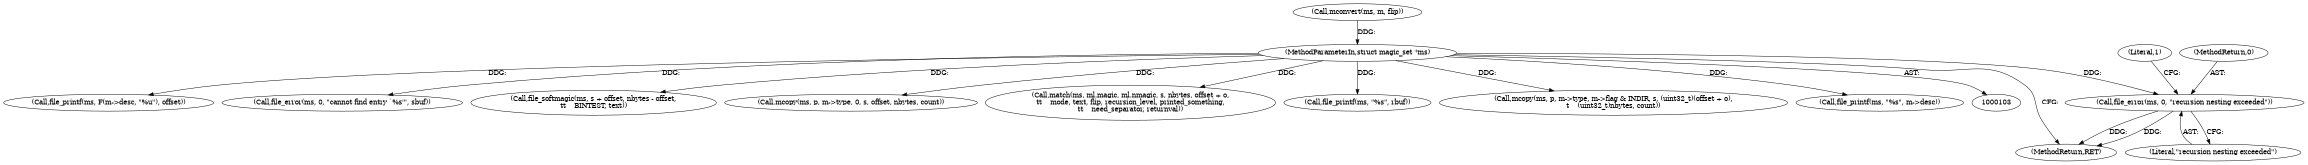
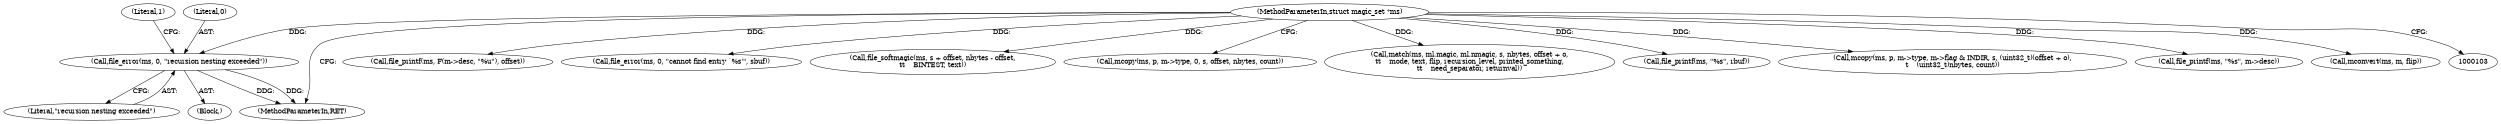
edge "(Call,mconvert(ms, m, flip))" -> "(MethodParameterIn,struct magic_set *ms)": reversed
node "(MethodReturn,0)": label "(MethodReturn,0)" -> "(Literal,0)"
edge "(MethodParameterIn,struct magic_set *ms)" -> "(Call,mcopy(ms, p, m->type, 0, s, offset, nbytes, count))": label "DDG: " -> "CFG: "
edge "(MethodParameterIn,struct magic_set *ms)" -> "1000103": label "AST: " -> "CFG: "
node "(Block,)": added
node "(MethodReturn,RET)": label "(MethodReturn,RET)" -> "(MethodParameterIn,RET)"
